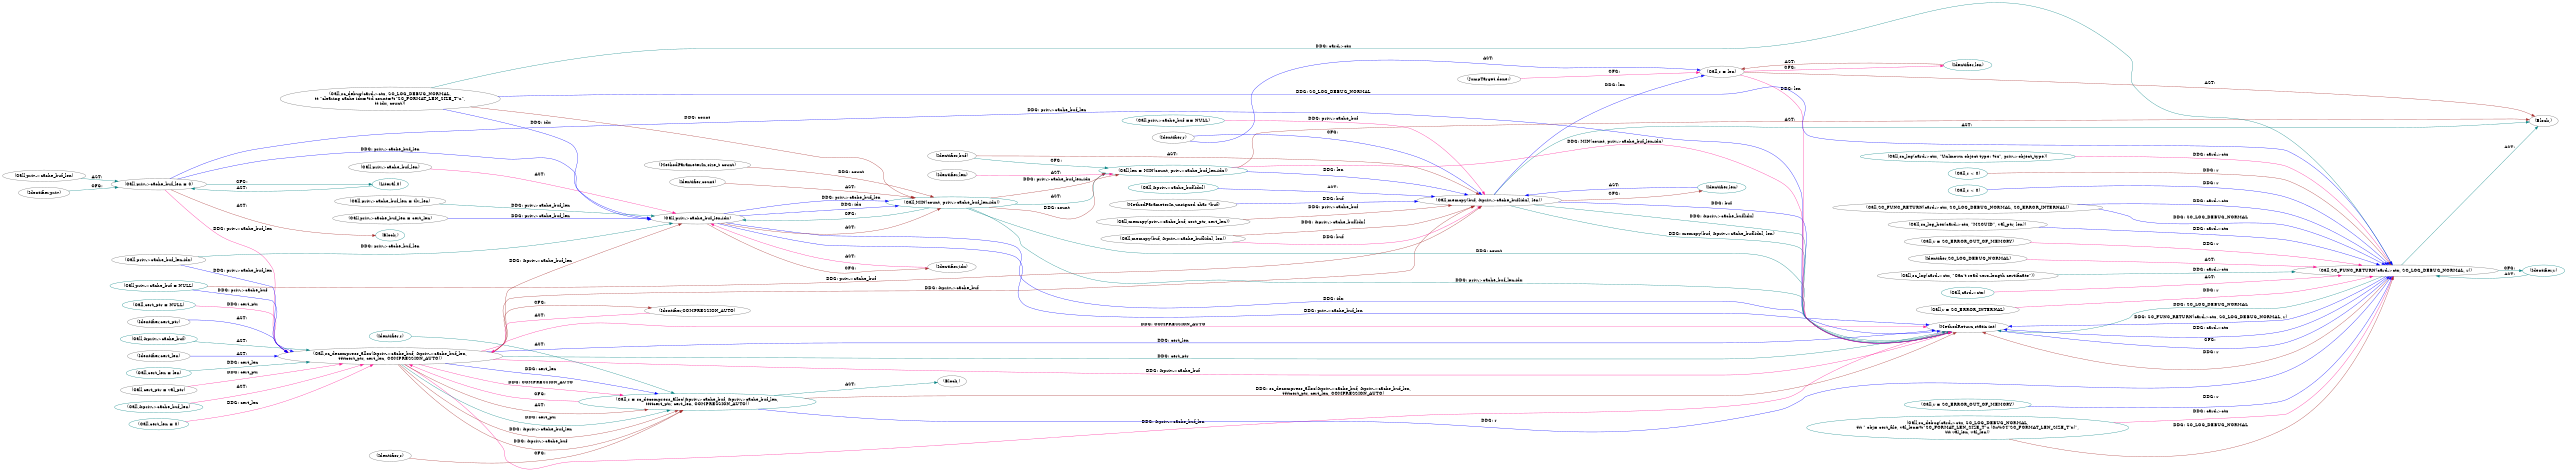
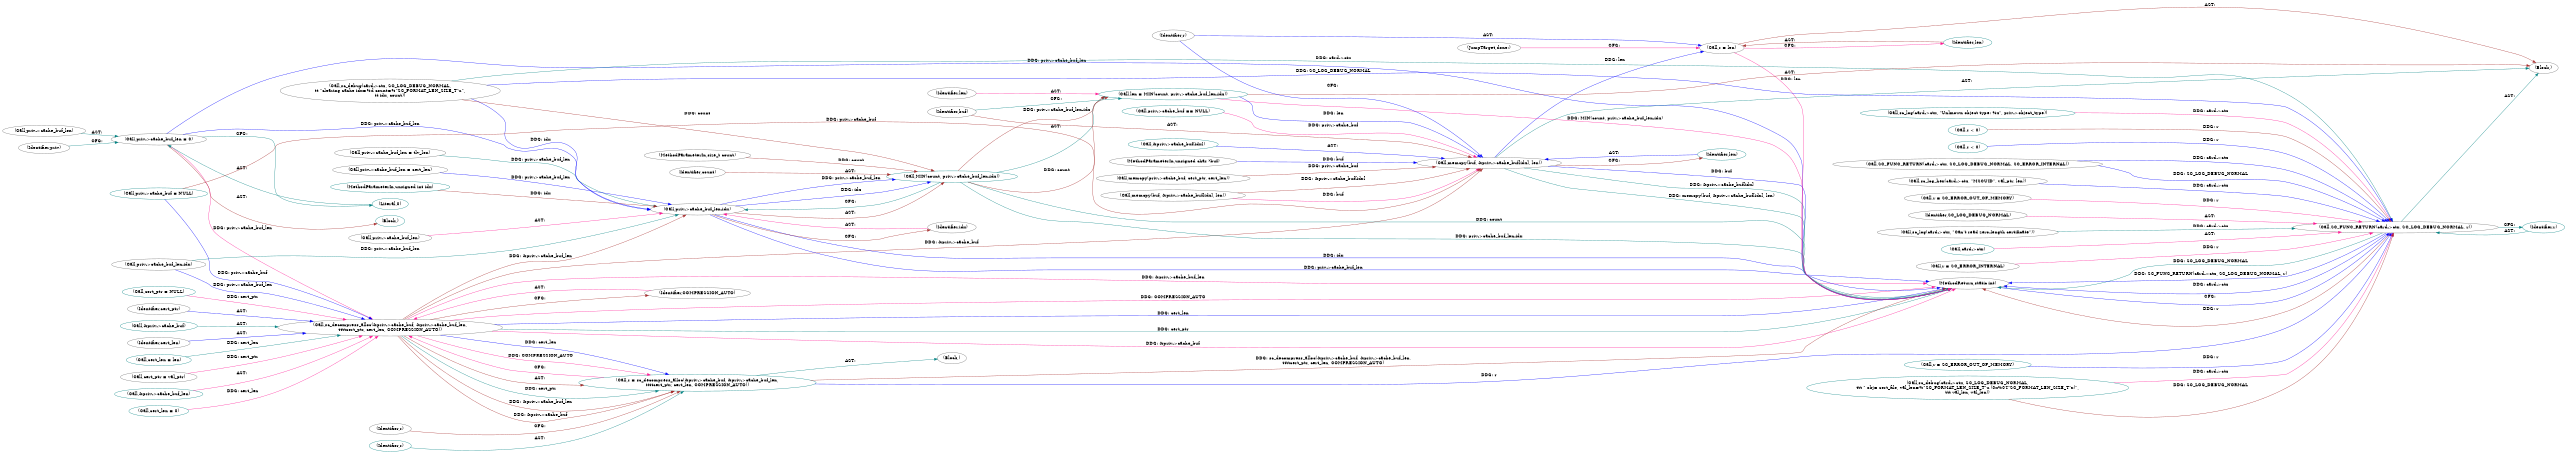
node "(MethodParameterIn,unsigned int idx)": added
